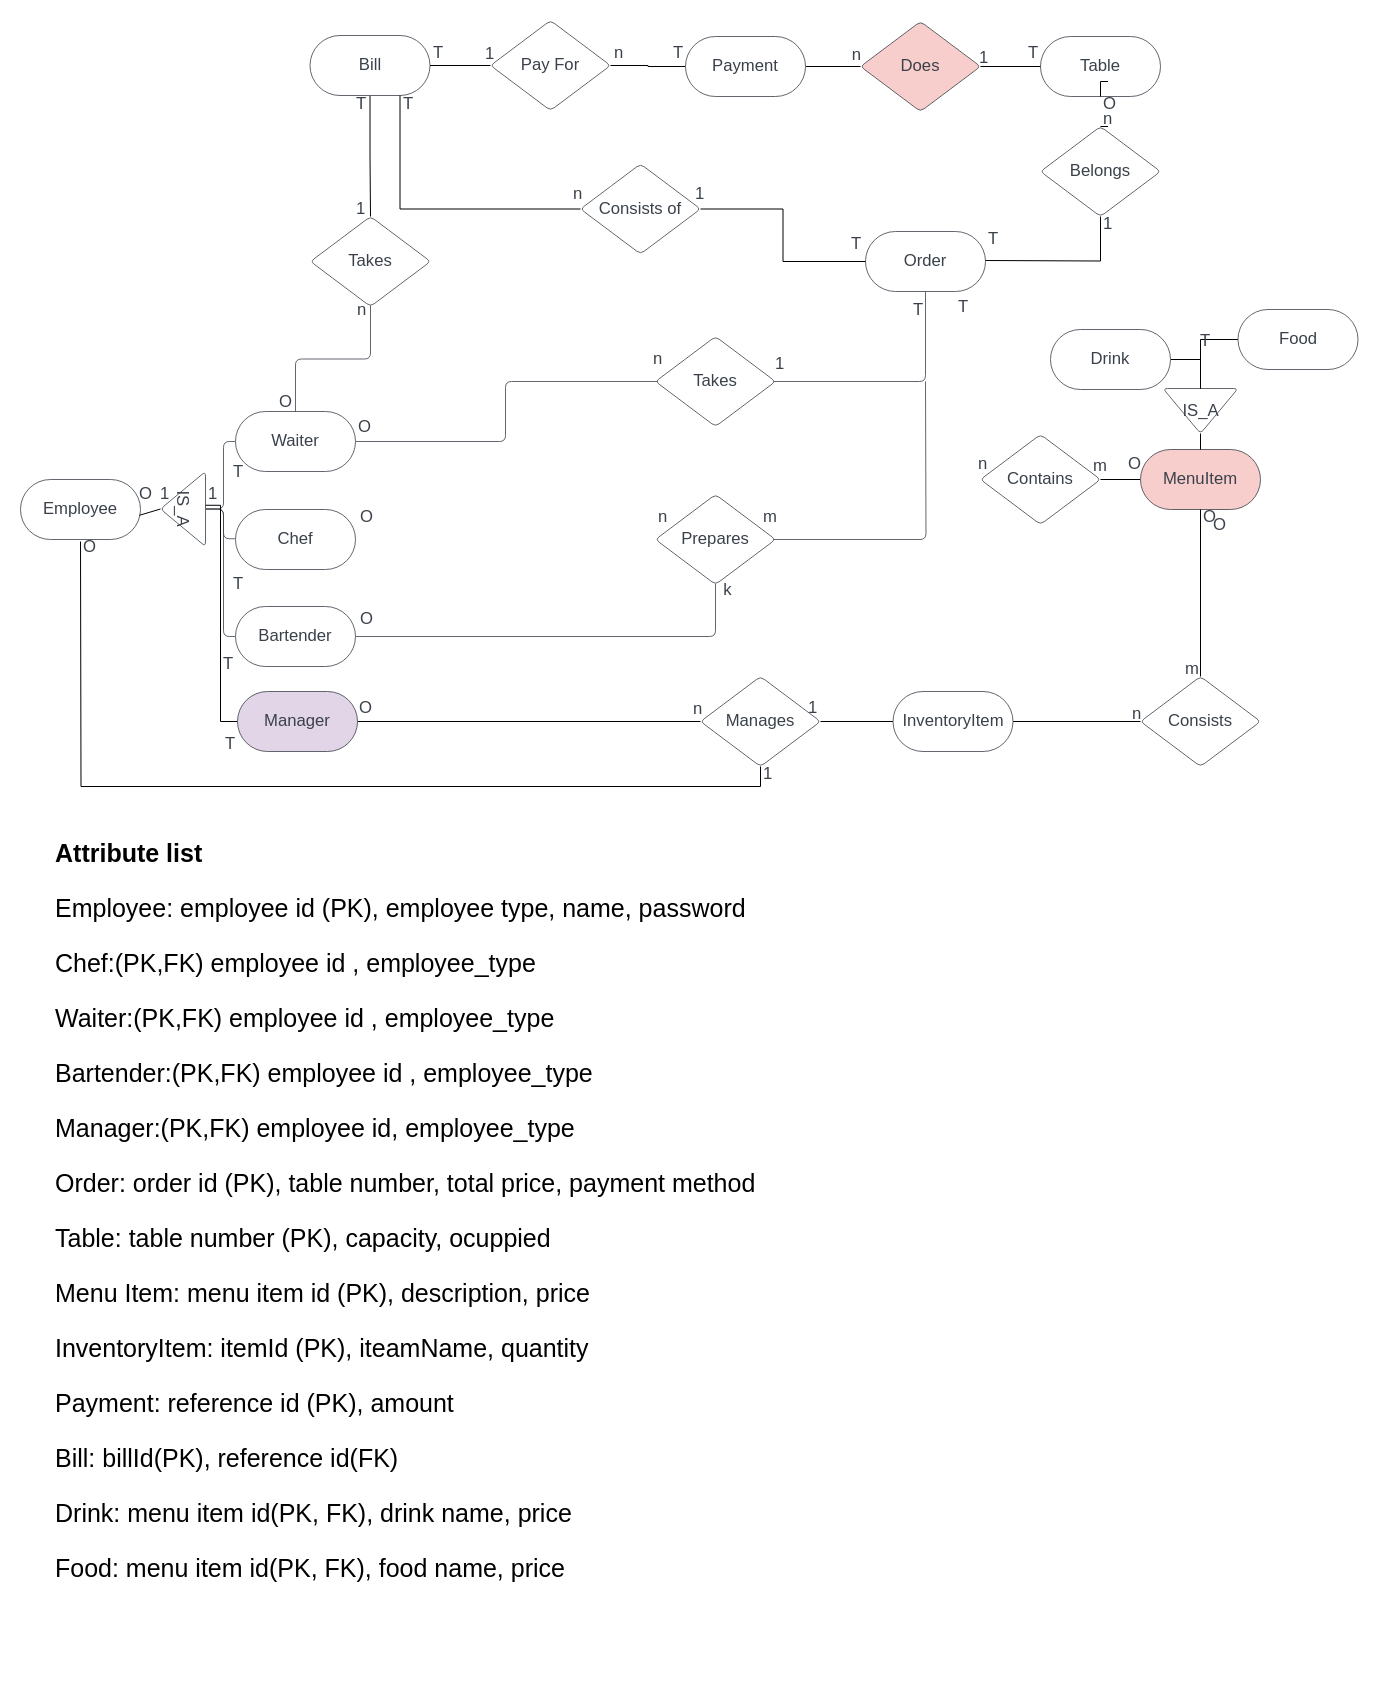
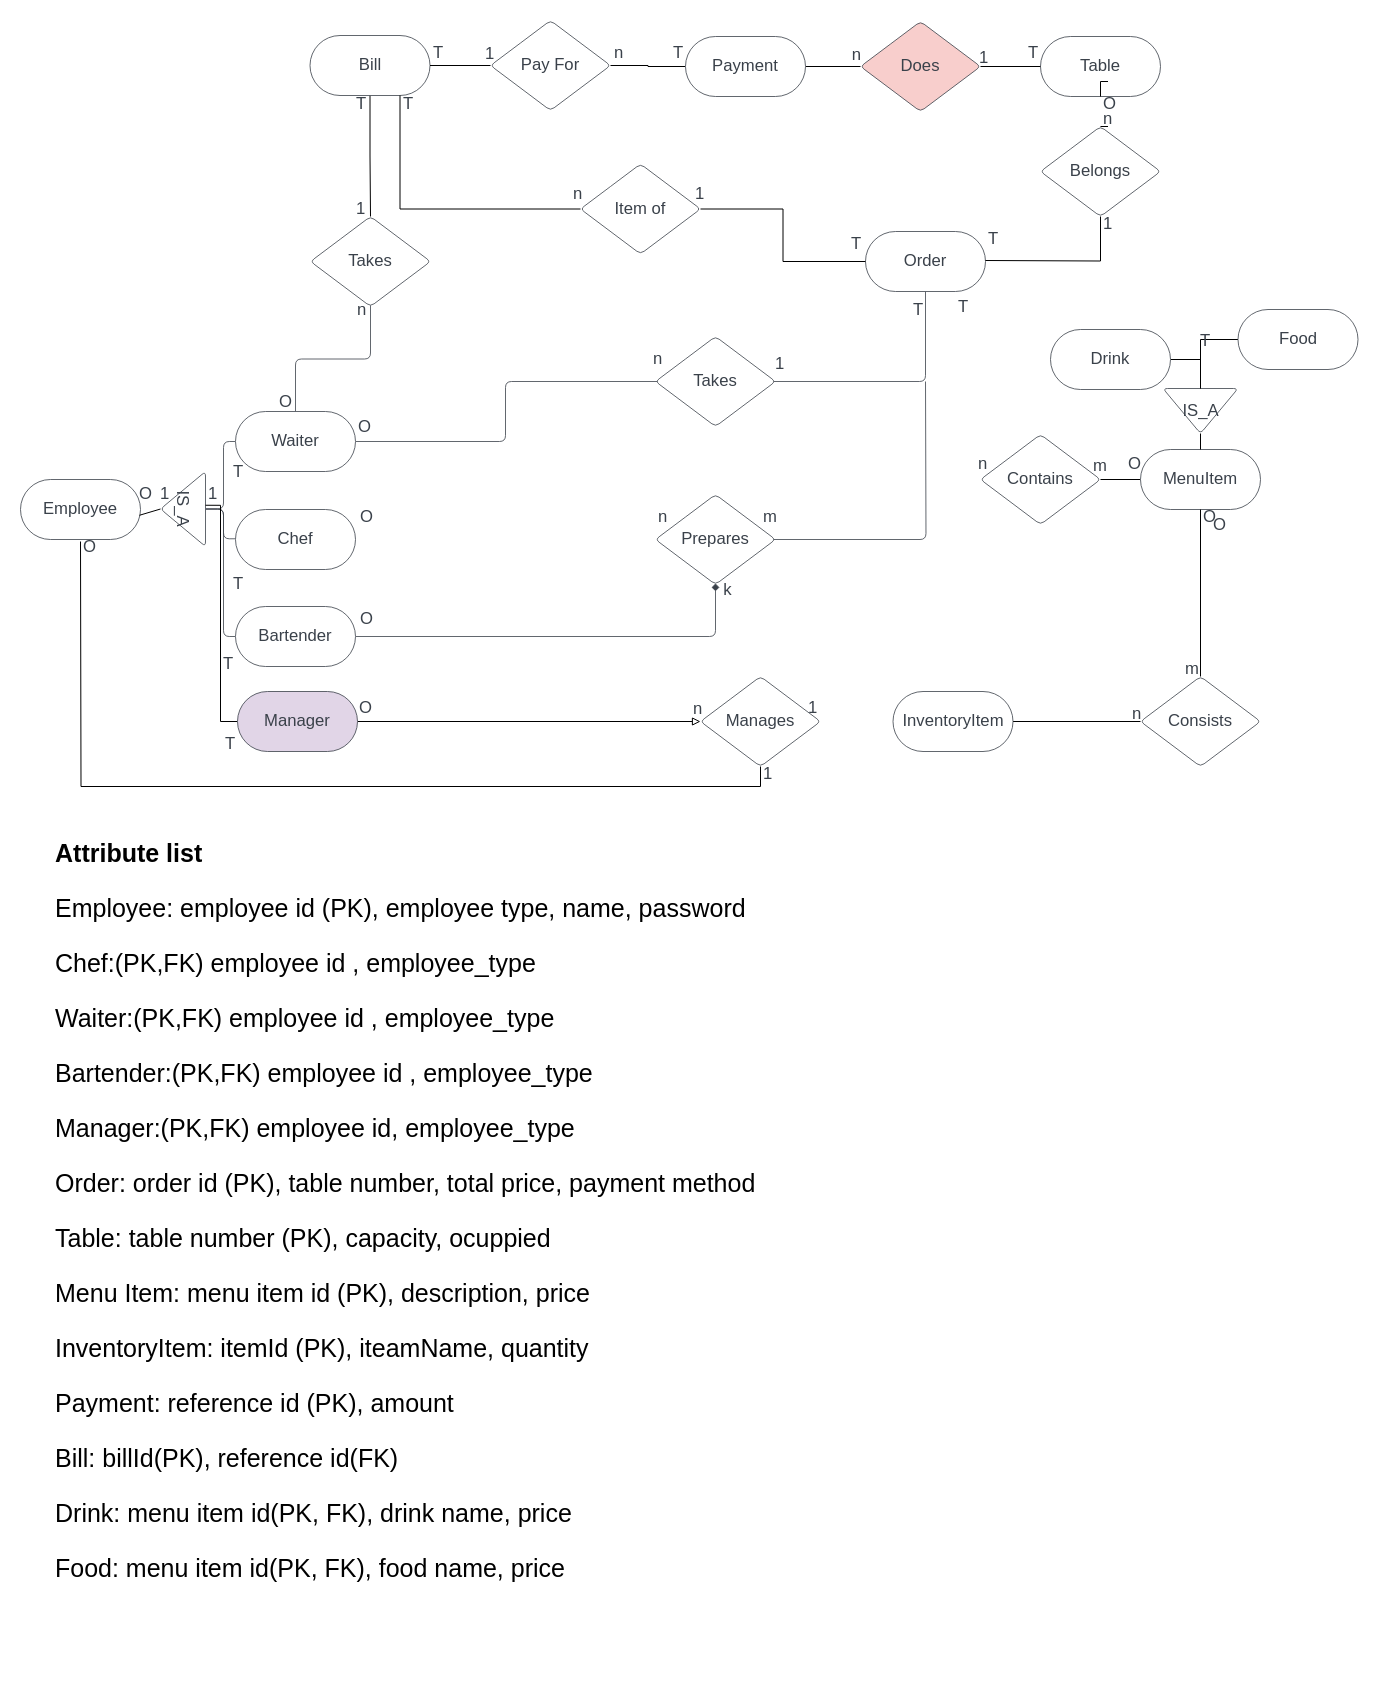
node "Consists of": label "Consists of" -> "Item of"
node "MenuItem": fillcolor #f8cecc -> #ffffff
edge "Prepares" -- "Bartender": arrowhead none -> diamond
edge "Manager" -- "Manages": arrowhead none -> block
edge "Manages" -- "InventoryItem": removed
